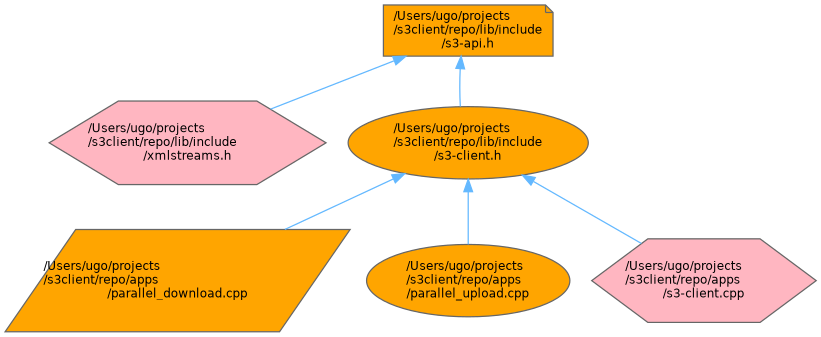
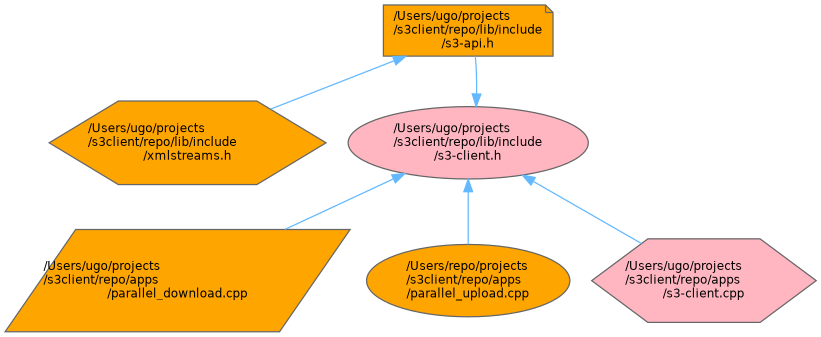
edge "/Users/ugo/projects /s3client/repo/lib/include /s3-client.h" -> "/Users/ugo/projects /s3client/repo/lib/include /s3-api.h": reversed
node "/Users/ugo/projects /s3client/repo/lib/include /xmlstreams.h": fillcolor lightpink -> orange
node "/Users/ugo/projects /s3client/repo/lib/include /s3-client.h": fillcolor orange -> lightpink
node "/Users/ugo/projects /s3client/repo/apps /parallel_upload.cpp": label "/Users/ugo/projects /s3client/repo/apps /parallel_upload.cpp" -> "/Users/repo/projects /s3client/repo/apps /parallel_upload.cpp"
